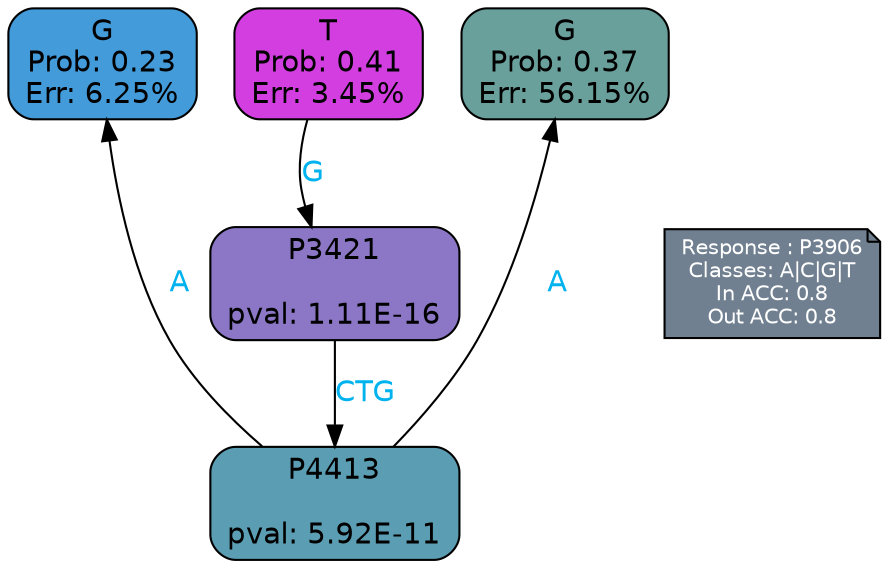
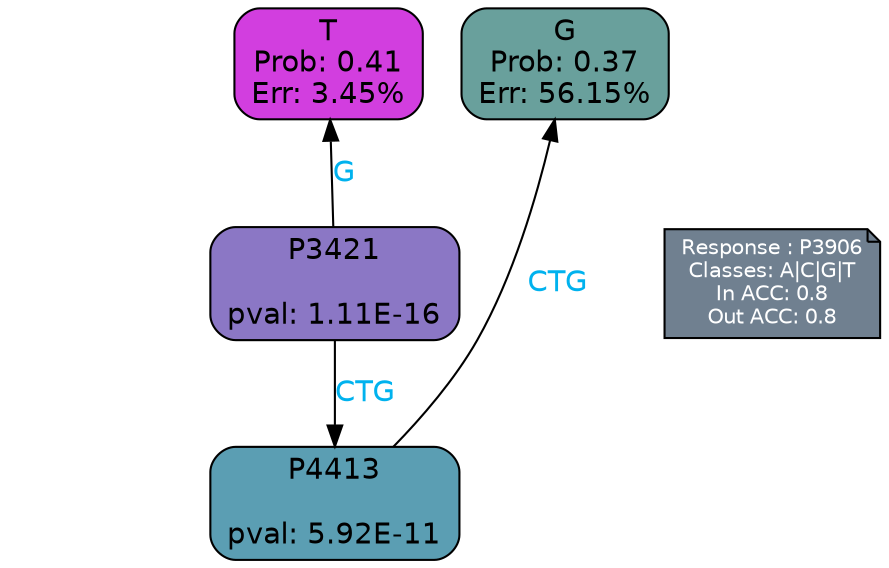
node "G Prob: 0.23 Err: 6.25%": removed
edge "T Prob: 0.41 Err: 3.45%" -> "P3421 pval: 1.11E-16": reversed
edge "P4413 pval: 5.92E-11" -> "G Prob: 0.37 Err: 56.15%": label "A" -> "CTG"
